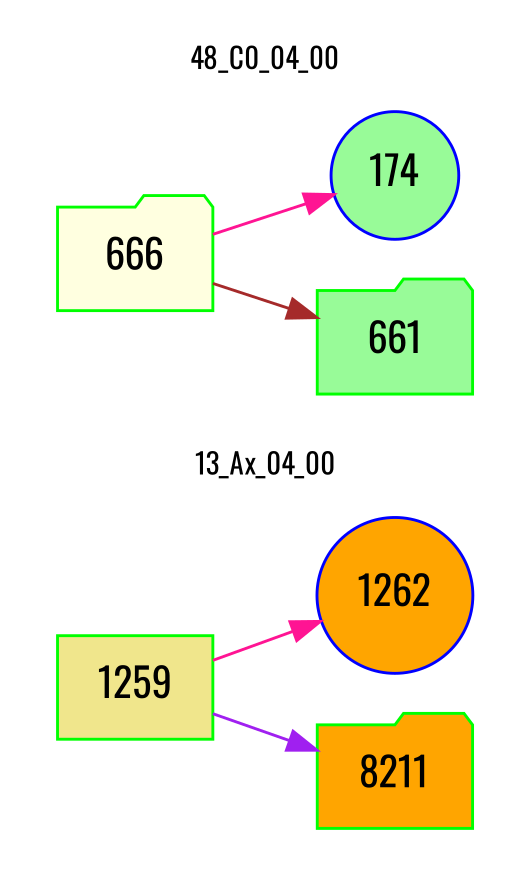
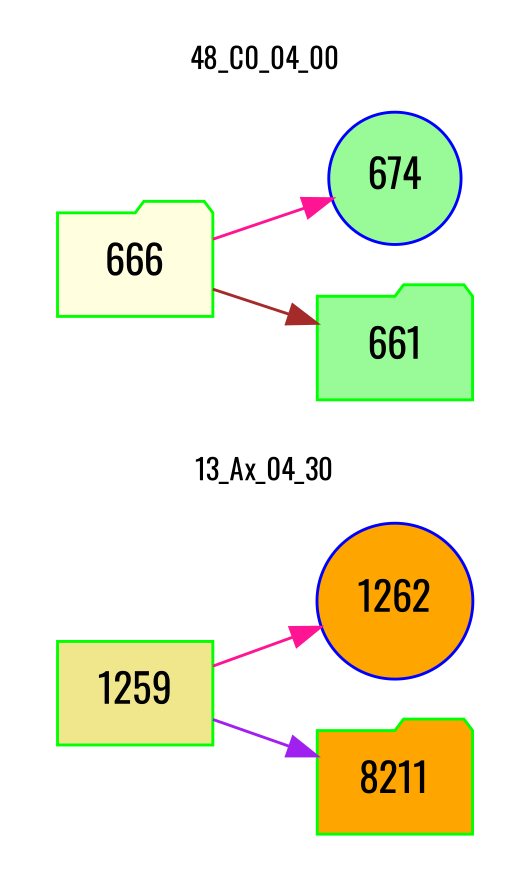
node "174": label "174" -> "674"
cluster "13_Ax_04_00": label "13_Ax_04_00" -> "13_Ax_04_30"
